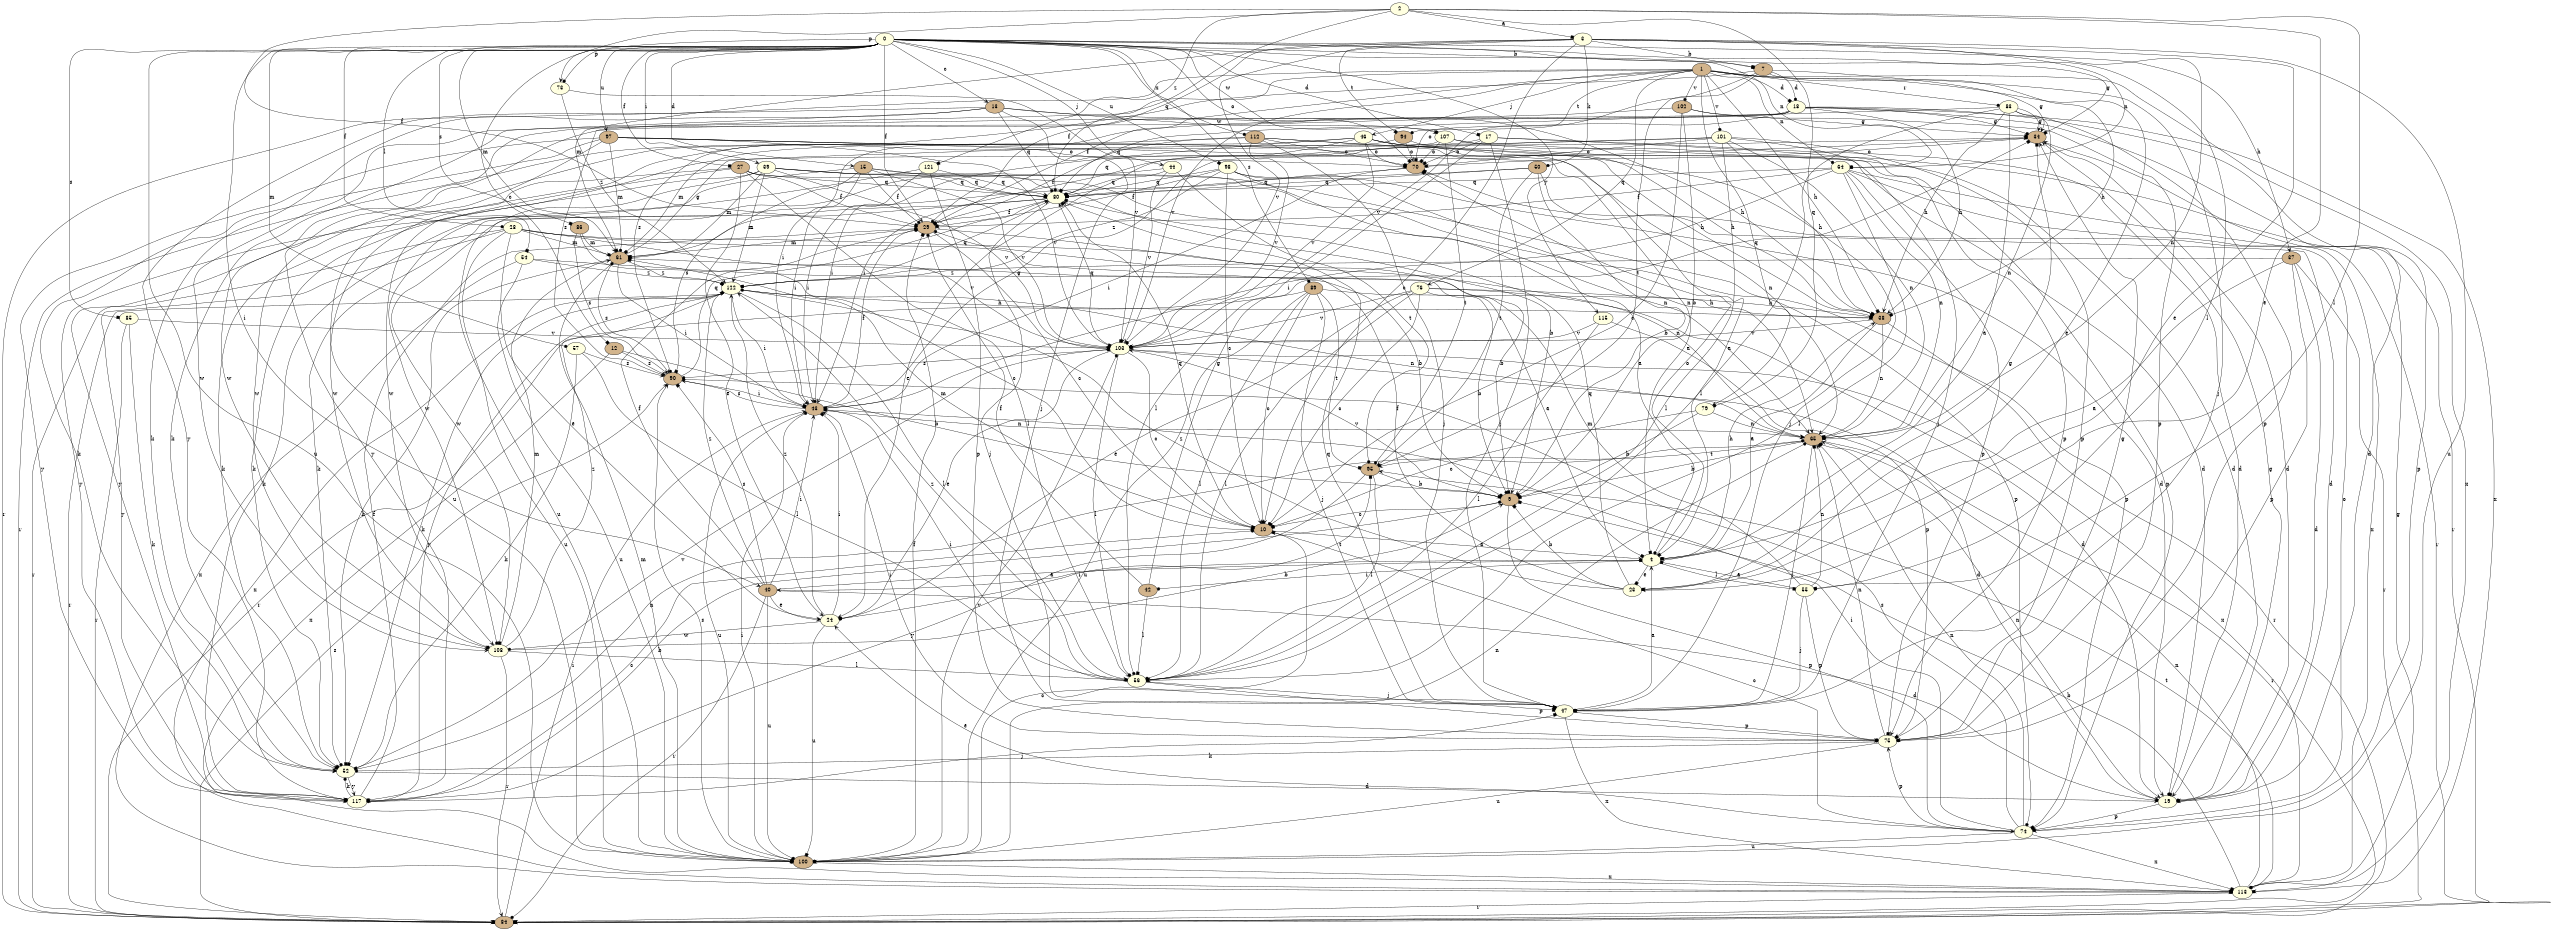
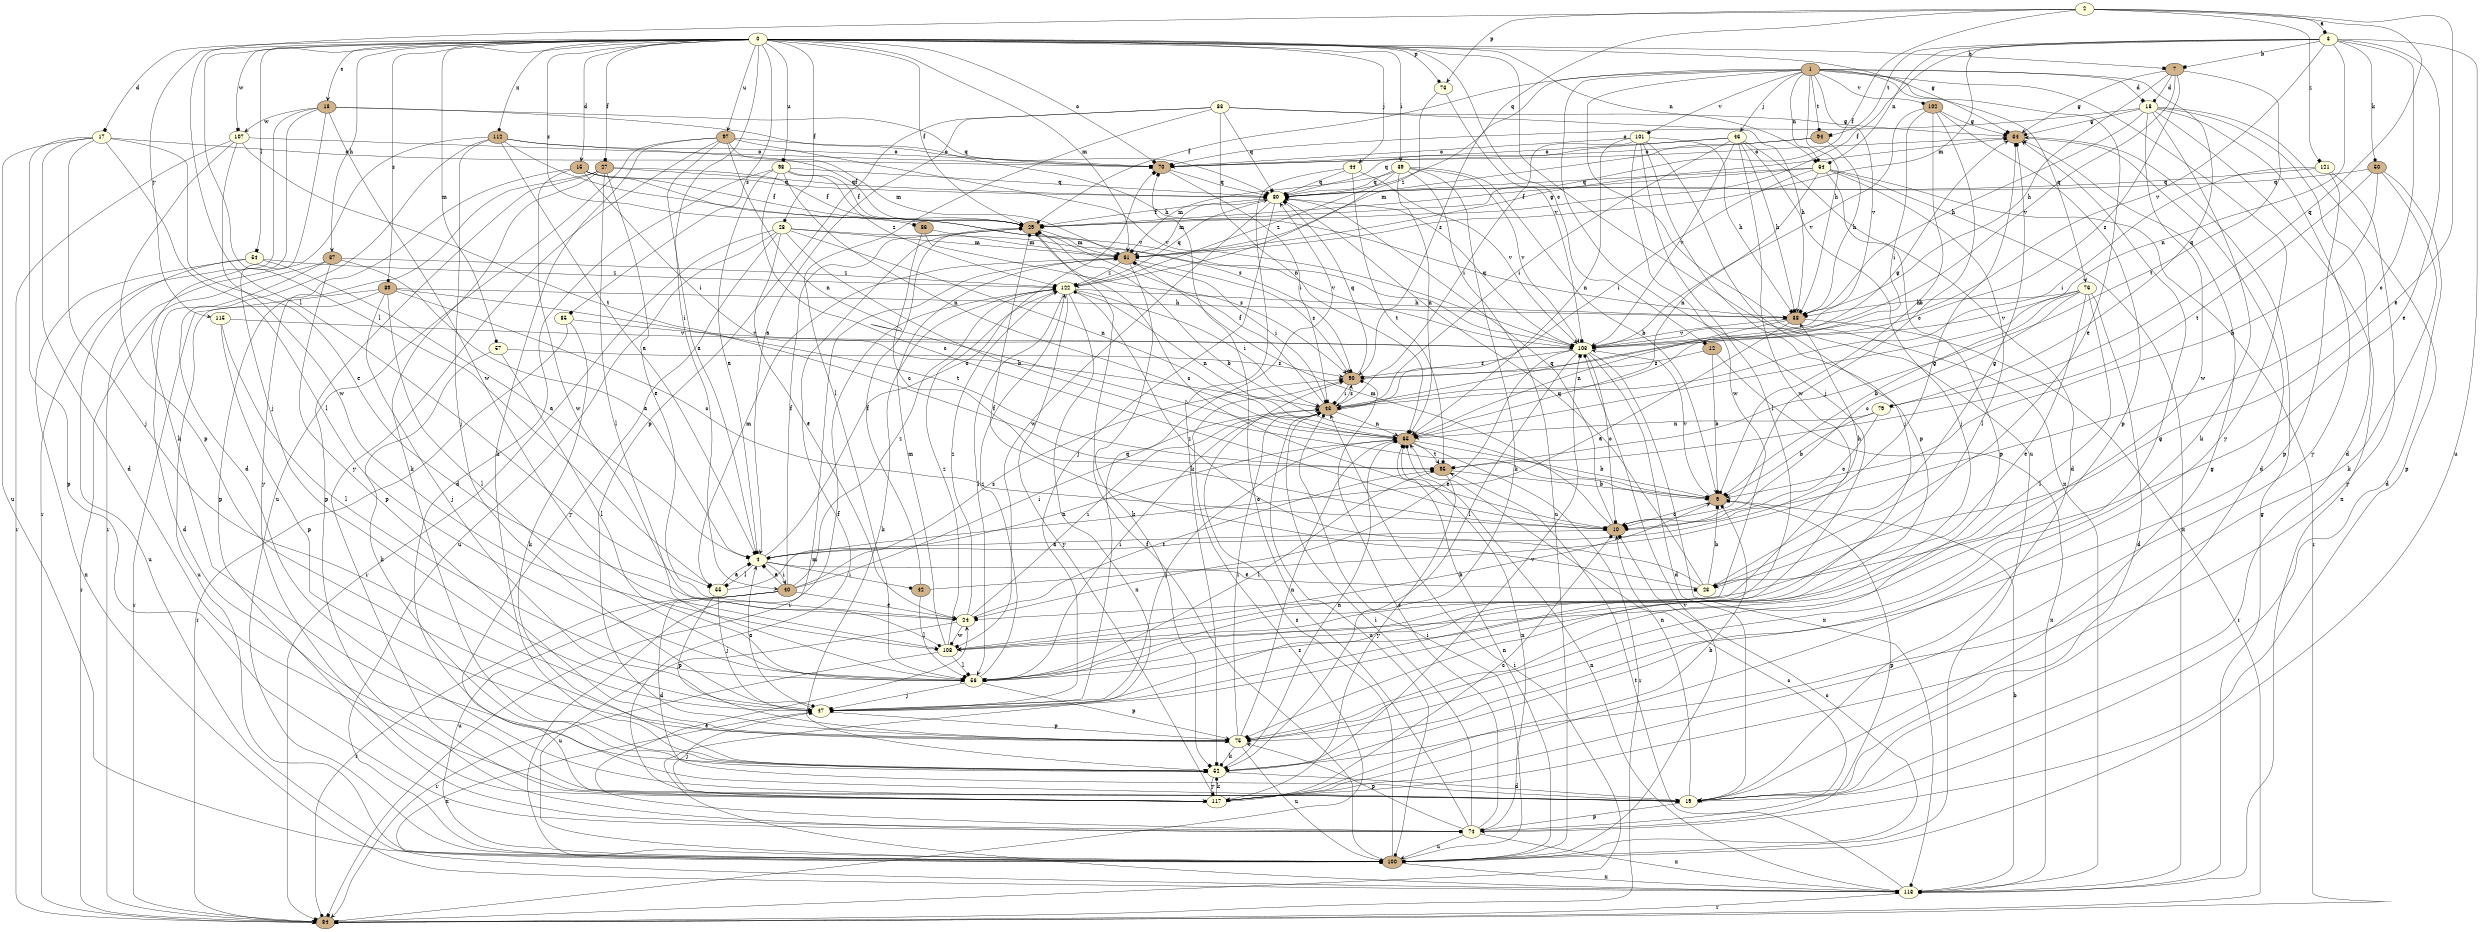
edge "1" -> "83": removed, label "r"
edge "44" -> "117": now "44" -> "52"
edge "15" -> "103": now "102" -> "103"
edge "17" -> "100": added, label "u"
